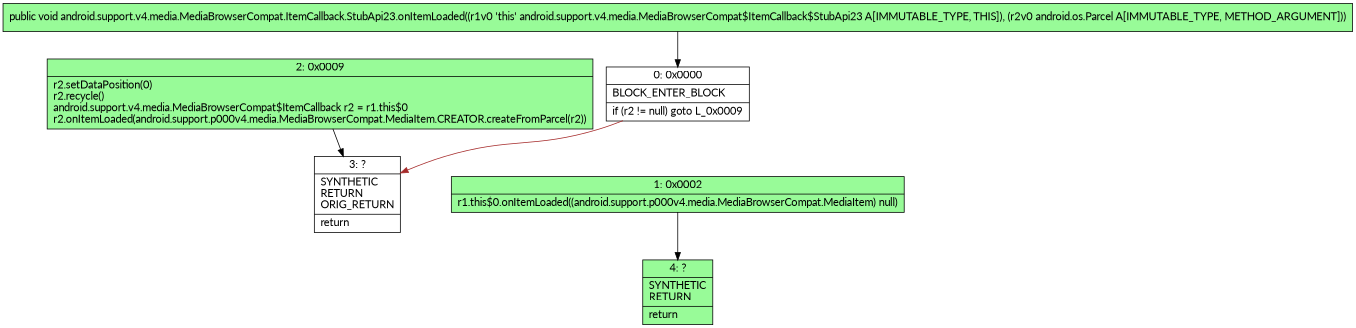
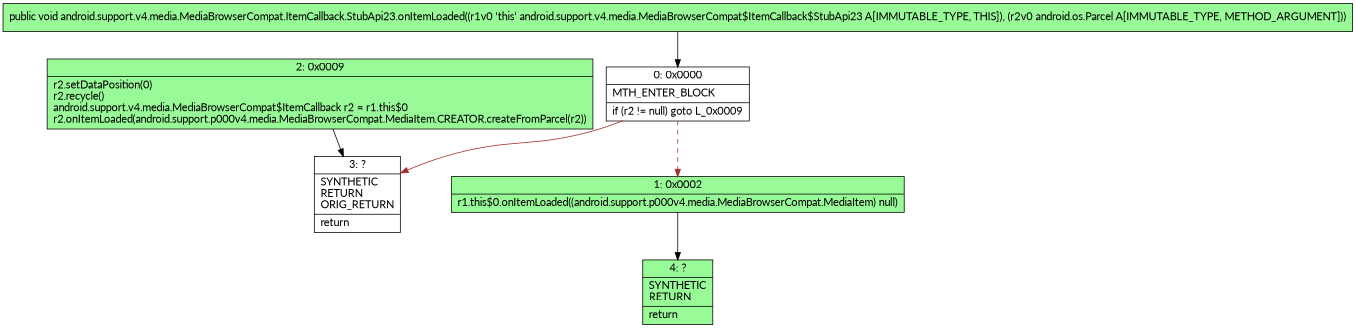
node "0: 0x0000": text "BLOCK_ENTER_BLOCK" -> "MTH_ENTER_BLOCK"
edge "0: 0x0000" -> "1: 0x0002": added
